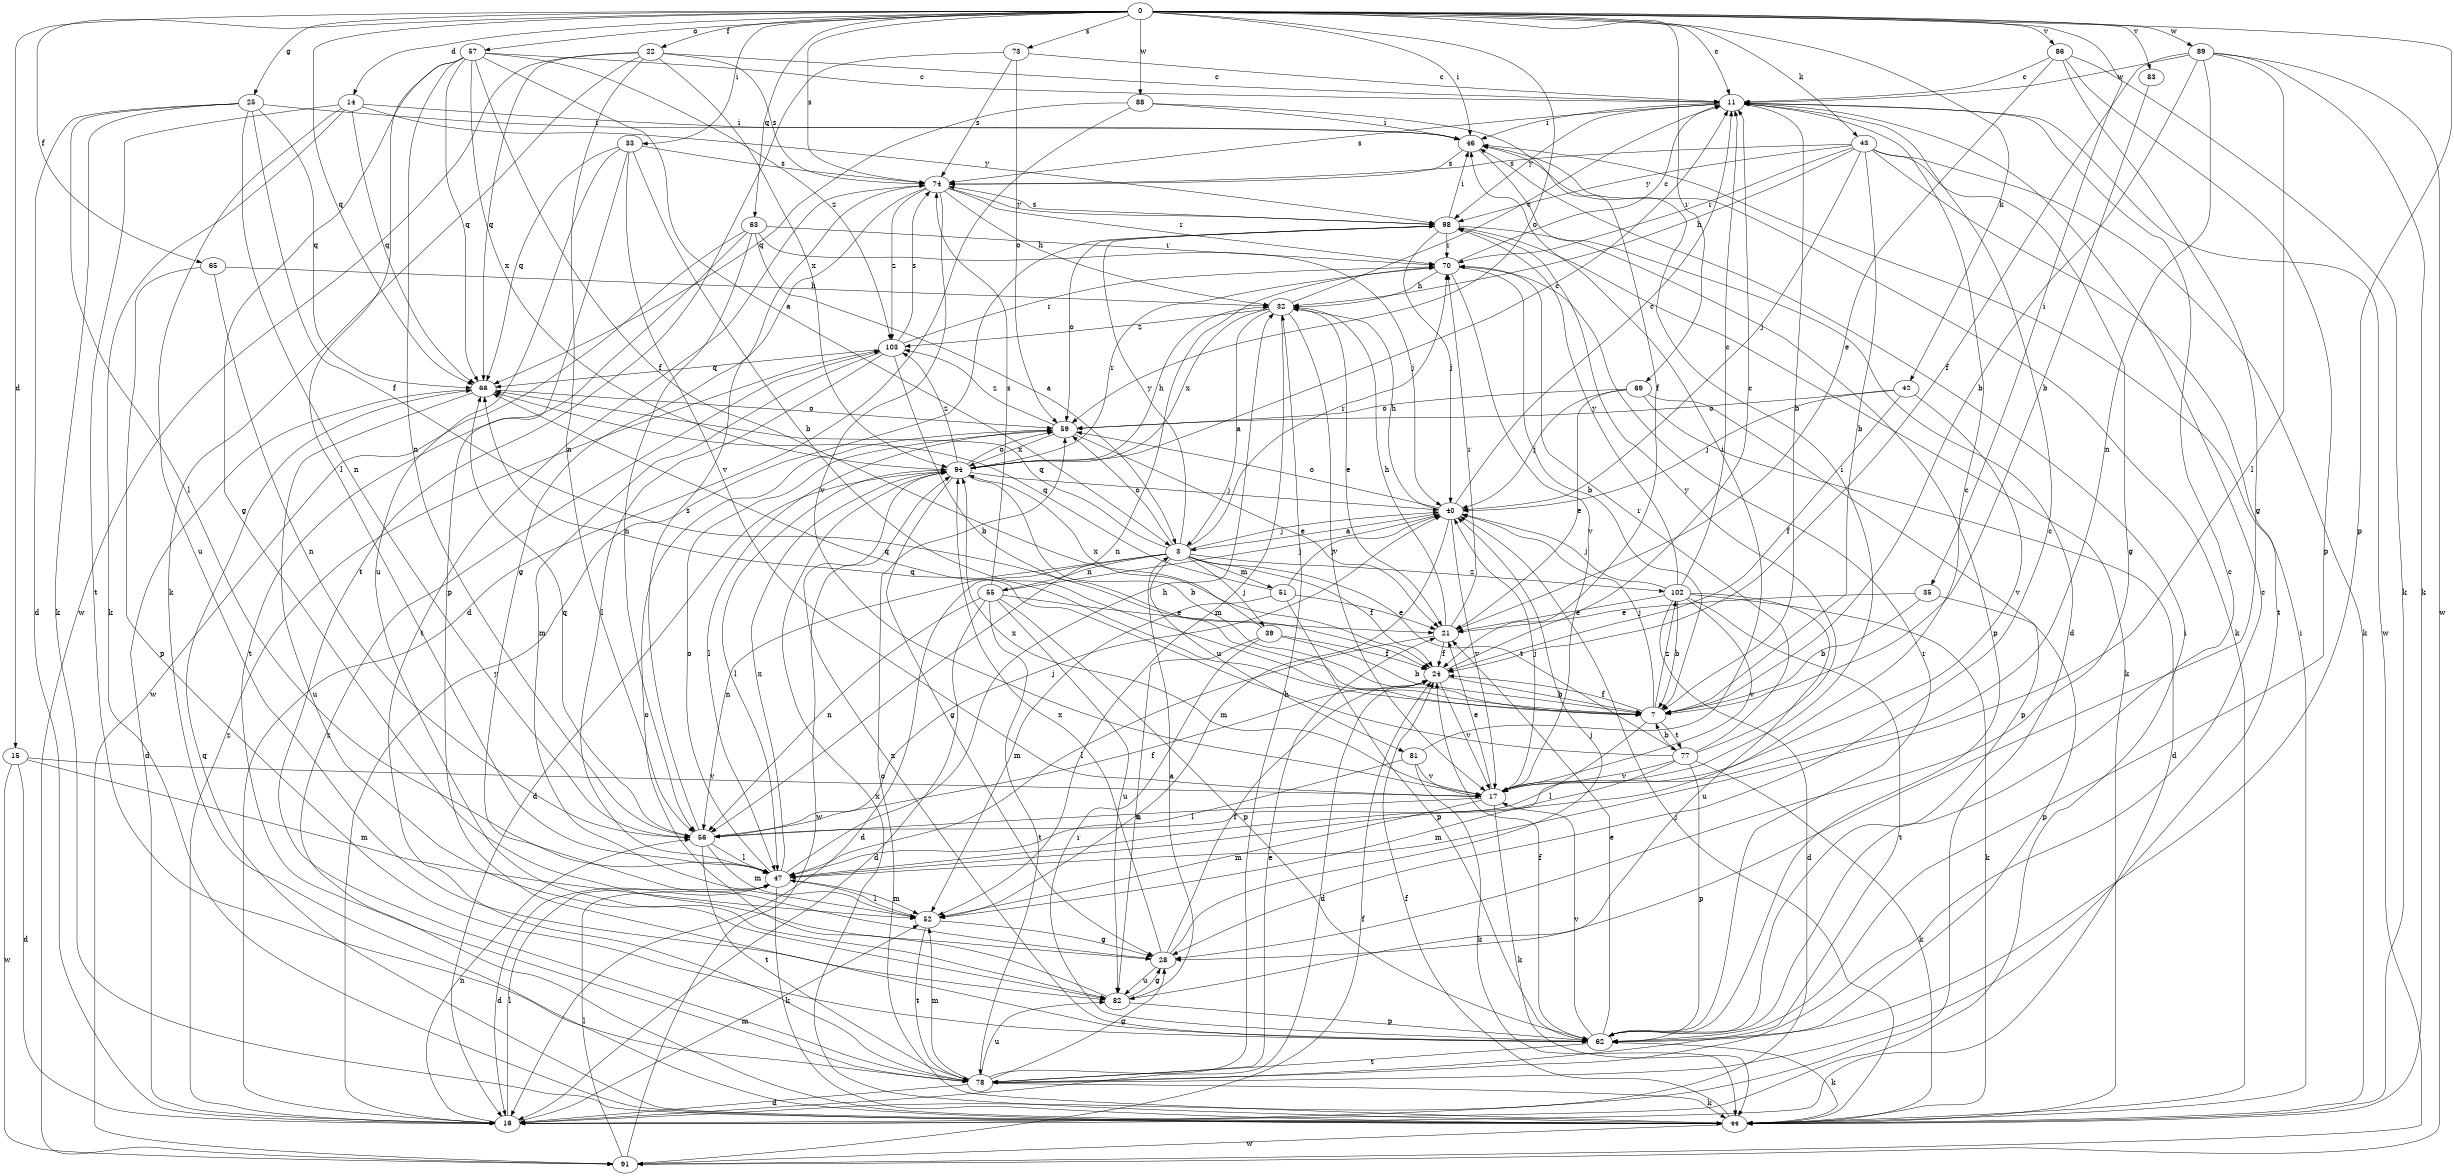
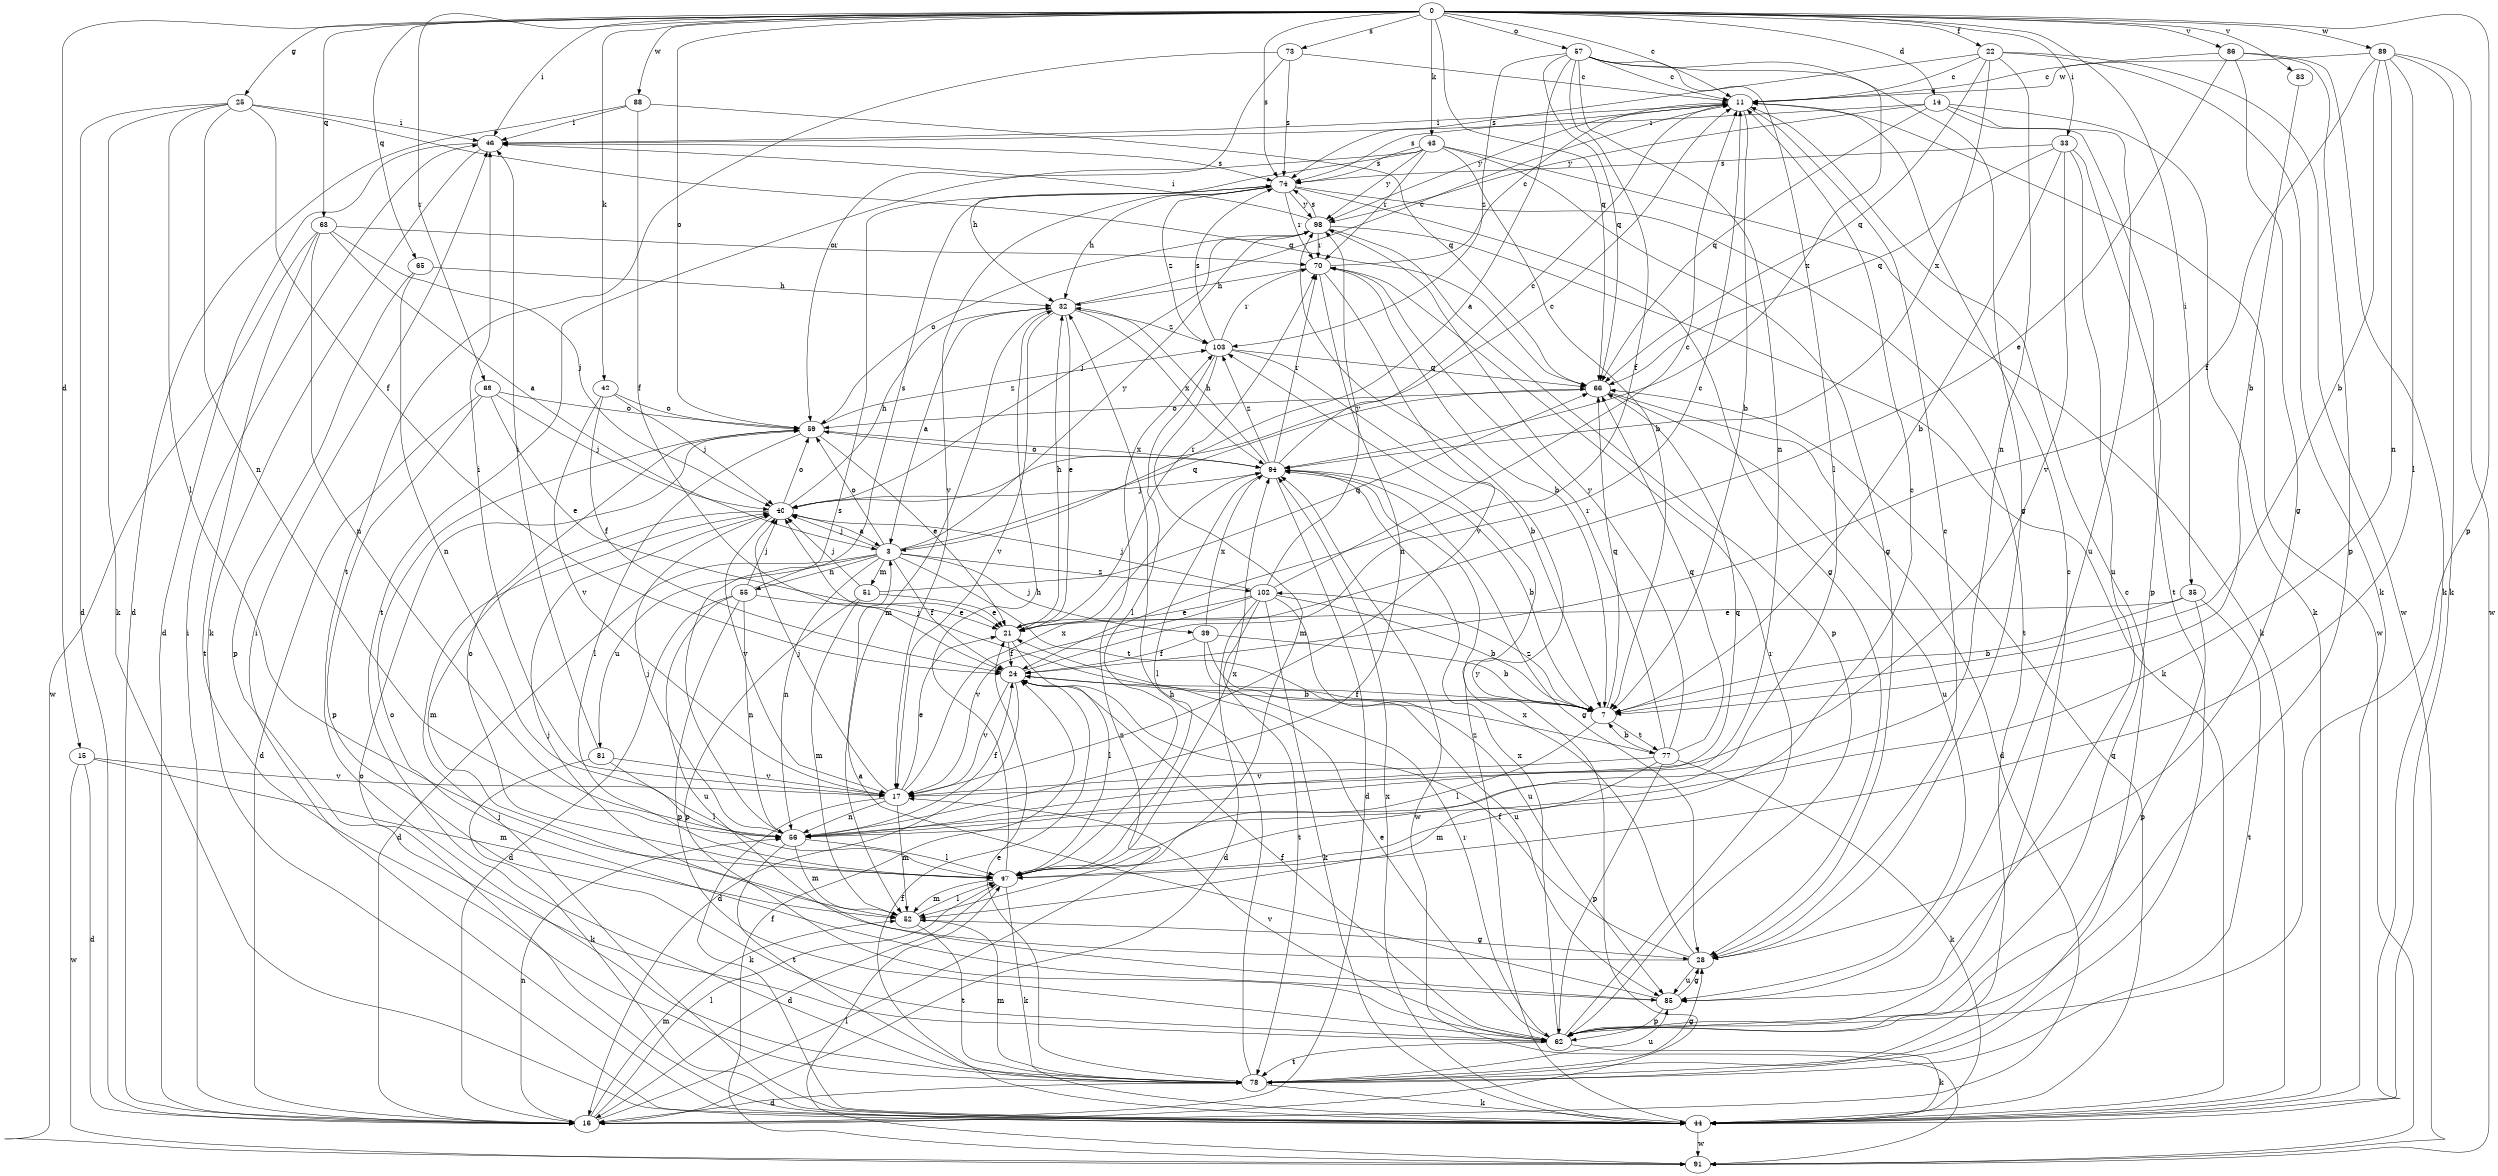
edge "0" -> "65": label "f" -> "q"
edge "43" -> "40": removed, label "j"
edge "3" -> "70": removed, label "r"
edge "55" -> "78": now "35" -> "78"
node "82": label "82" -> "85"
